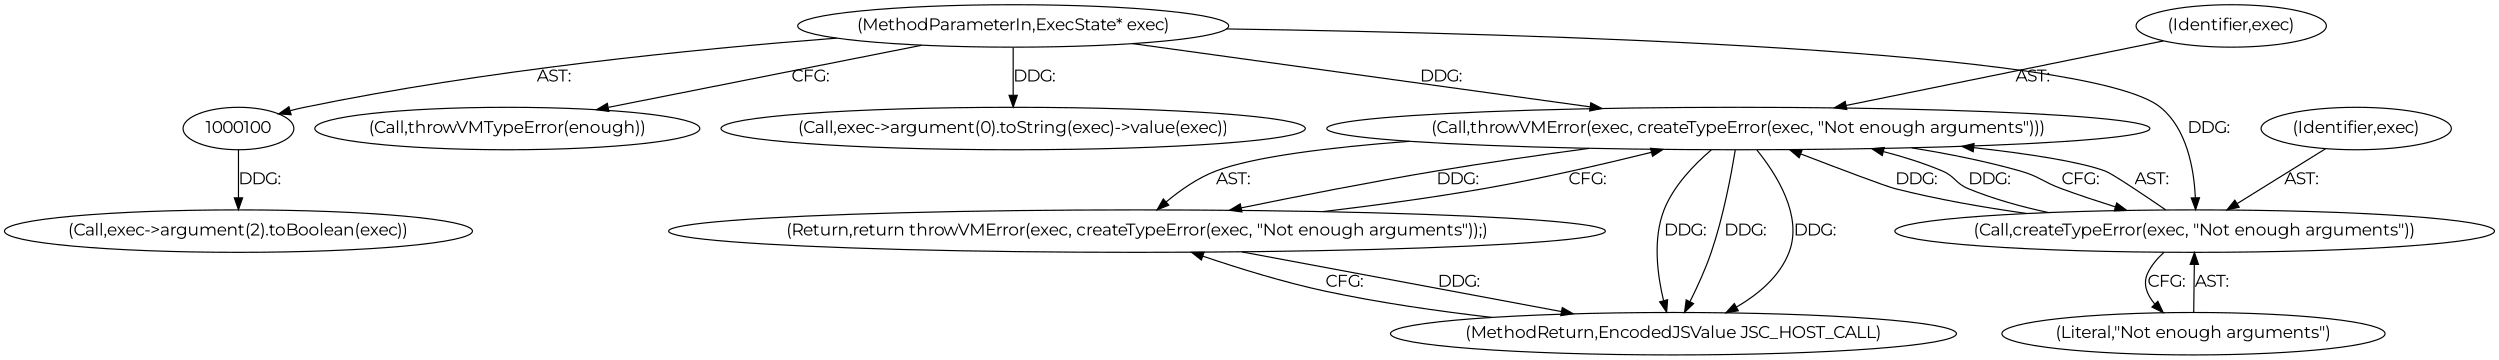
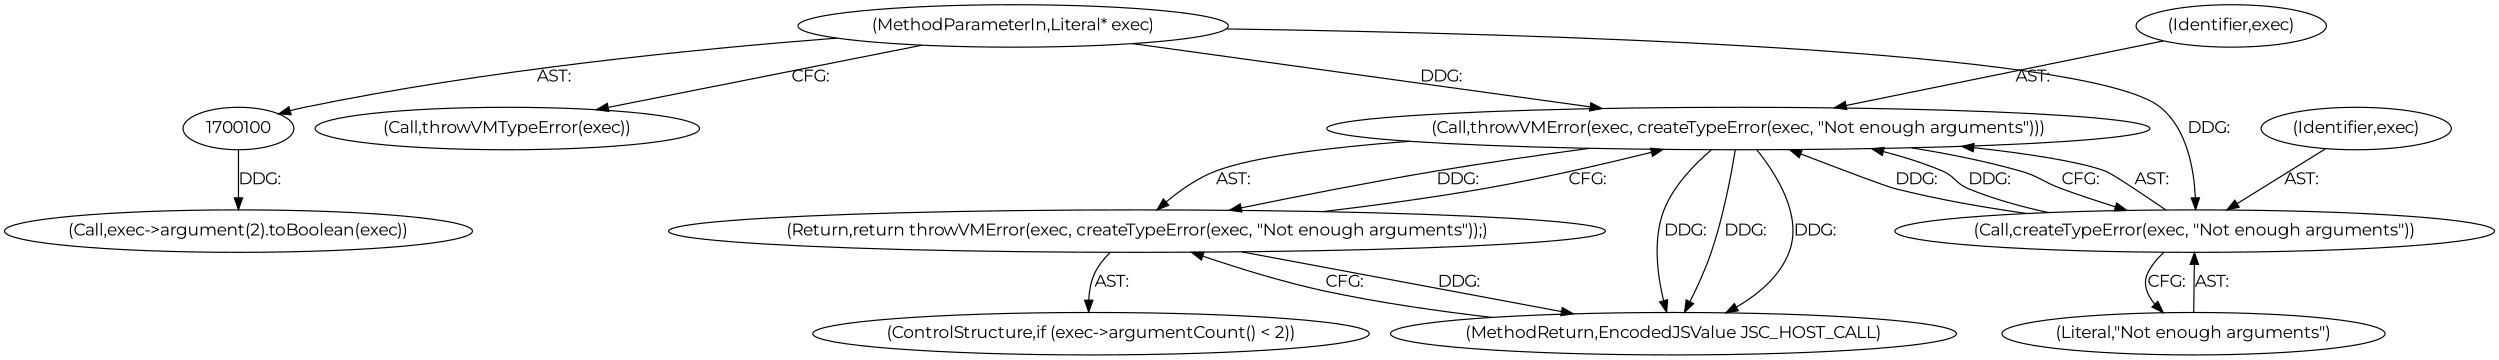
node "(MethodParameterIn,ExecState* exec)": label "(MethodParameterIn,ExecState* exec)" -> "(MethodParameterIn,Literal* exec)"
node "1000100": label "1000100" -> "1700100"
node "(Call,throwVMTypeError(enough))": label "(Call,throwVMTypeError(enough))" -> "(Call,throwVMTypeError(exec))"
node "(Call,exec->argument(0).toString(exec)->value(exec))": removed
node "(ControlStructure,if (exec->argumentCount() < 2))": added
